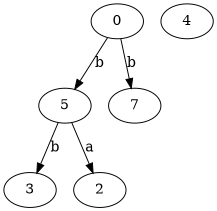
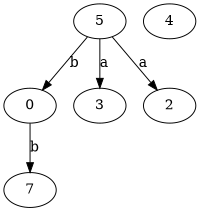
edge "0" -> "5": reversed
edge "5" -> "3": label "b" -> "a"
